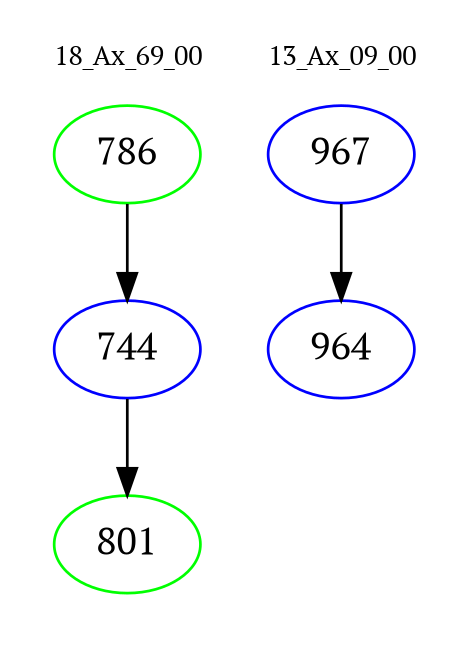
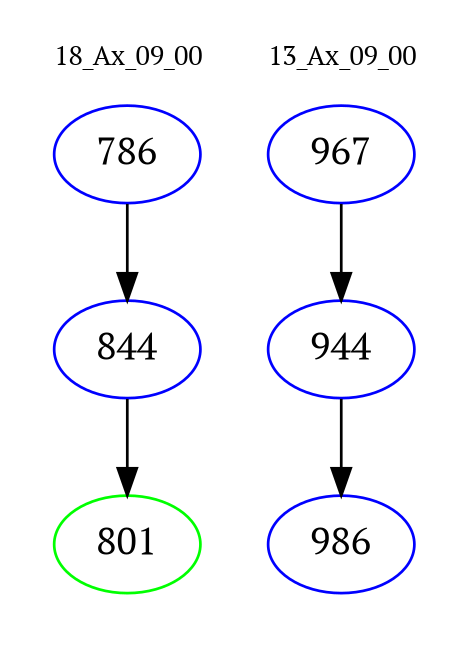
cluster "18_Ax_69_00": label "18_Ax_69_00" -> "18_Ax_09_00"
node "786": color green -> blue
node "744": label "744" -> "844"
node "964": label "964" -> "944"
node "986": added
